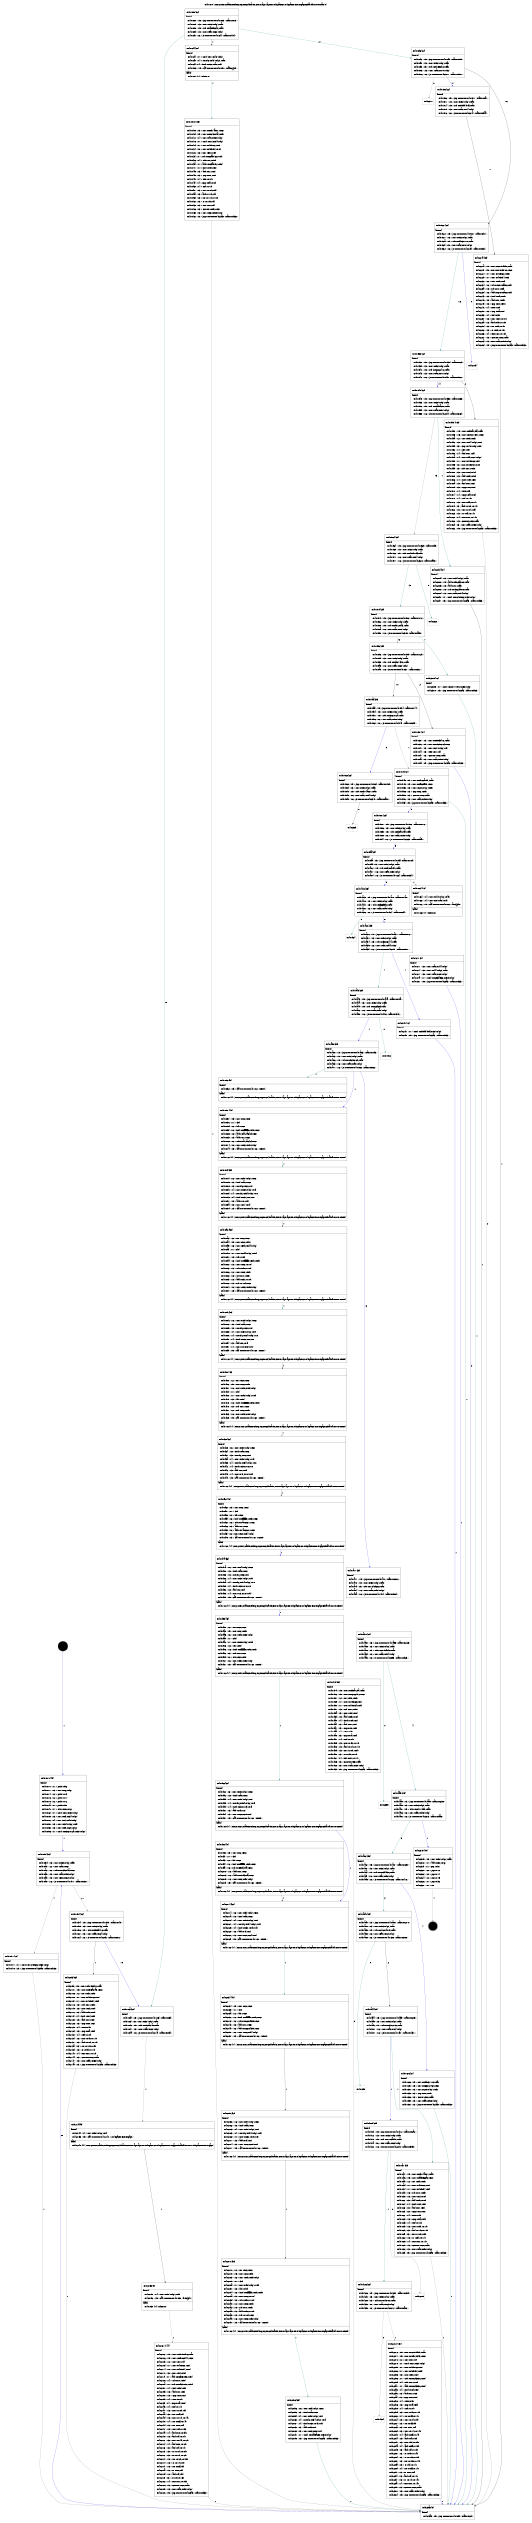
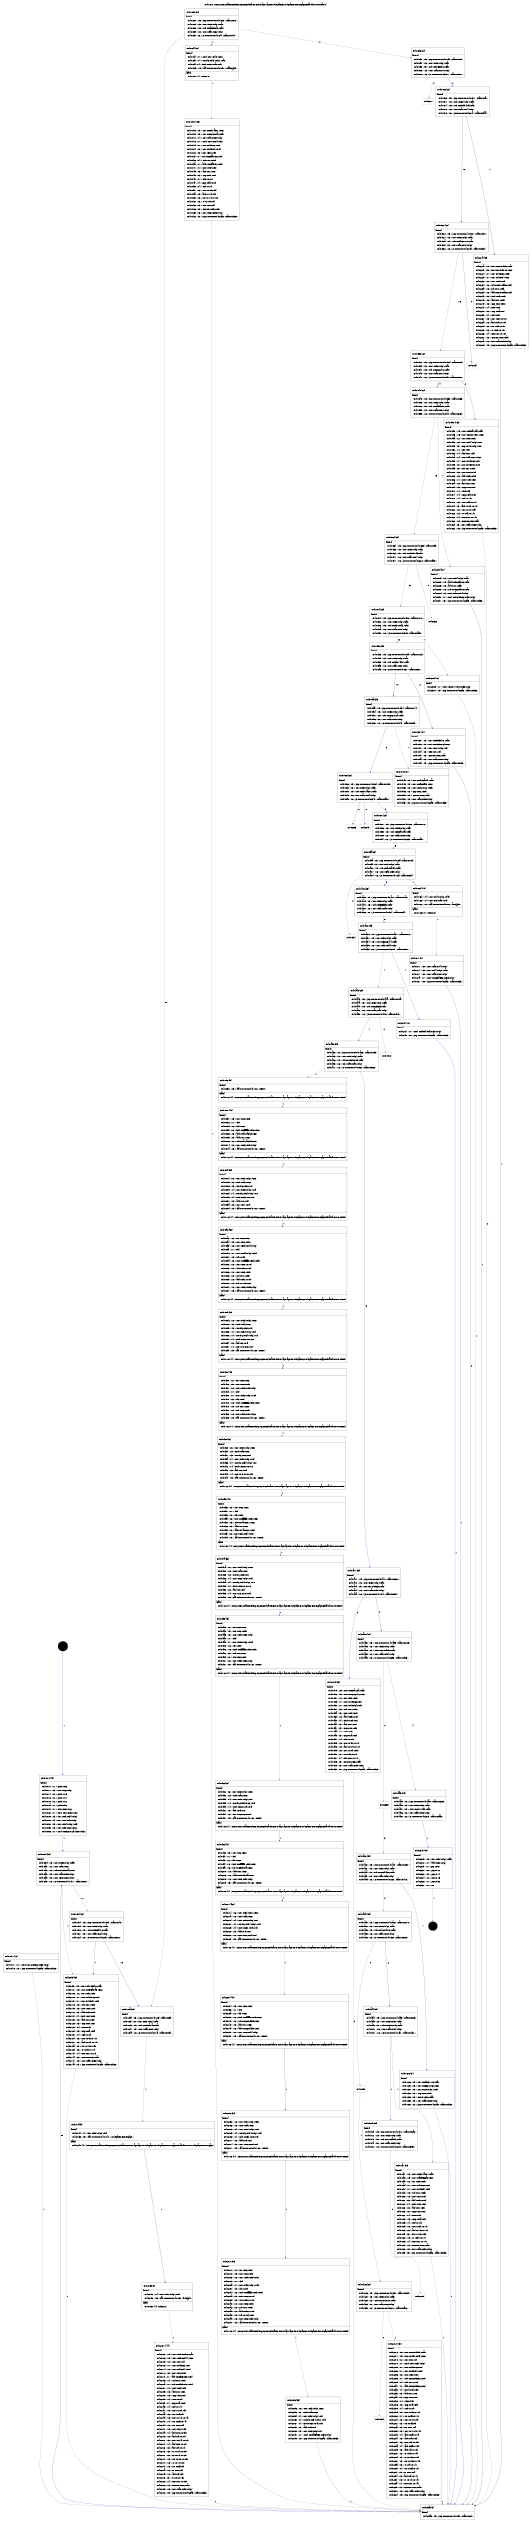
edge "0x4018f6 [22]" -> "0x401922 [22]": now "0x40190c [22]" -> "0x401922 [22]"
edge "0x401b49 [27]" -> "0x4019e1 [25]": now "0x4019c8 [25]" -> "0x4019e1 [25]"
node "0x402340": added
edge "0x401a13 [25]" -> "0x401b64": now "0x4019fa [25]" -> "0x401b64"
edge "0x401c64 [13]" -> "0x401c71 [21]": added, label "1"
edge "0x401a5e [25]" -> "0x401e57 [40]": now "0x401e52 [5]" -> "0x401e57 [40]"
edge "0x401a77 [25]" -> "0x401a90 [25]": added, label "4"
edge "0x401a77 [25]" -> "0x401d7d [83]": added, label "2"
edge "0x401b49 [27]" -> "0x4023a3 [5]": removed, label "1"
edge "0x401aa9 [25]" -> "0x401ac2 [25]": now "0x402395" -> "0x401ac2 [25]"
edge "0x401fcc [32]" -> "0x402014 [32]": now "0x401fcc [32]" -> "0x401fec [40]"
edge "0x40189d [23]" -> "0x401d71 [12]": now "0x40189d [23]" -> "0x4020fc [83]"
edge "0x401b0d [25]" -> "0x401b26 [25]": now "0x401c58" -> "0x401b26 [25]"
